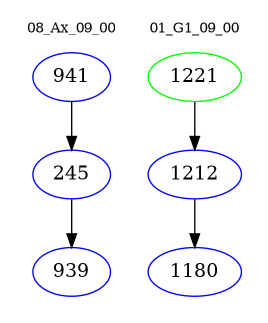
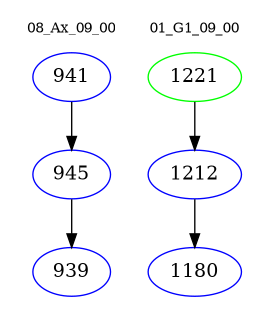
node "245": label "245" -> "945"
